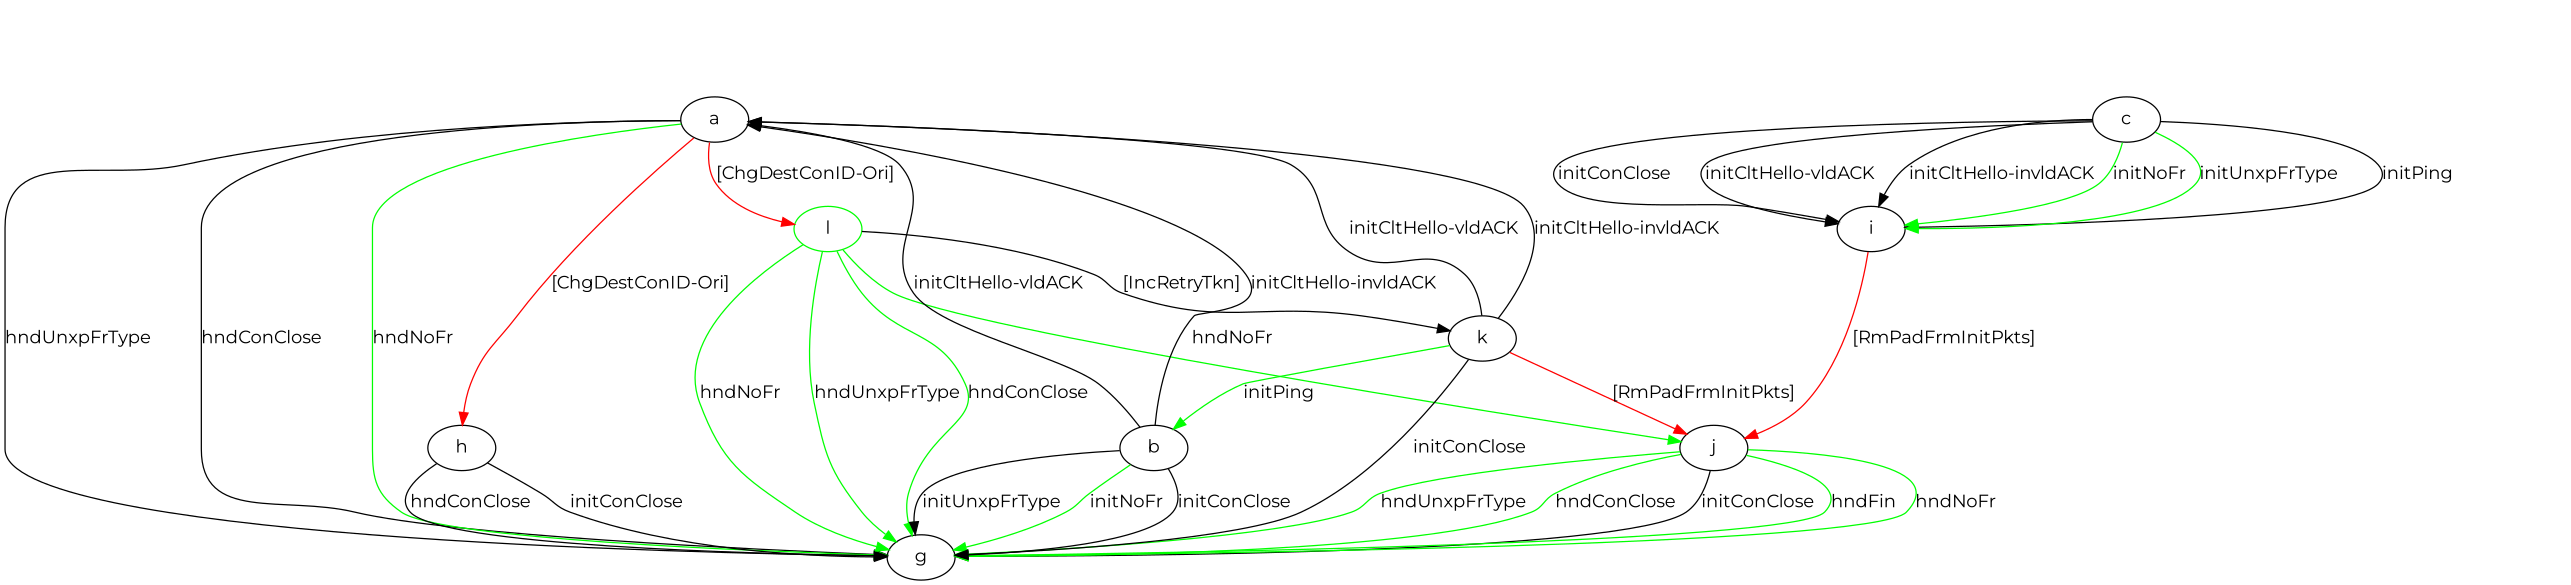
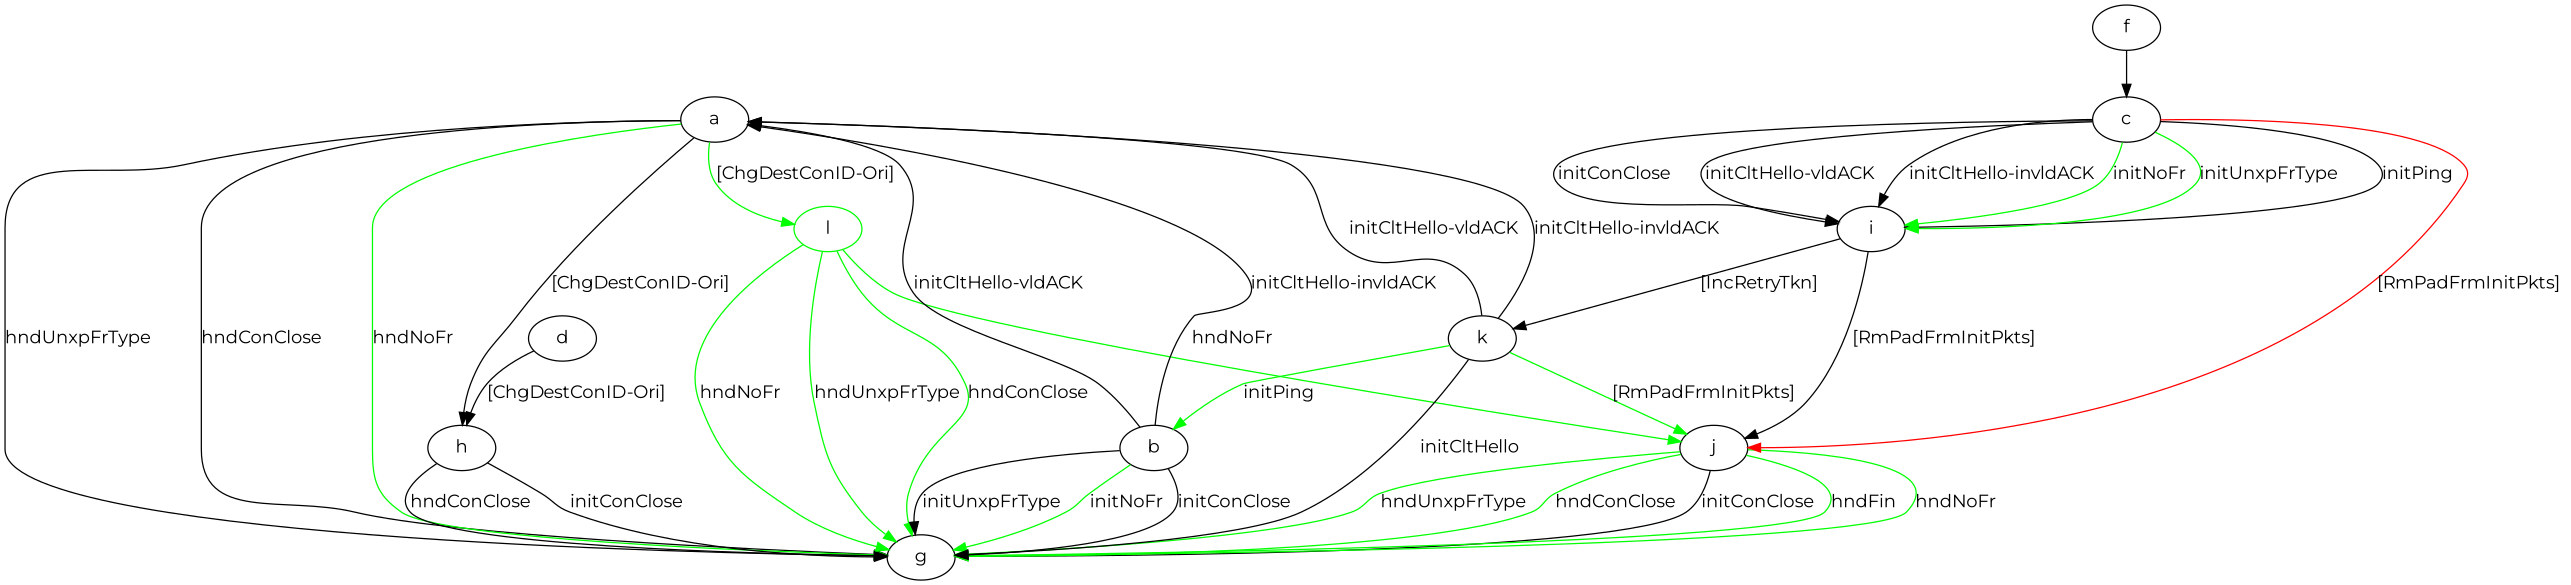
node "f": added
edge "a" -> "l": color red -> green
edge "a" -> "h": color red -> black
edge "l" -> "k": now "i" -> "k"
edge "c" -> "j": added, label "[RmPadFrmInitPkts]"
node "d": added
edge "i" -> "j": color red -> black
edge "k" -> "j": color red -> green
edge "k" -> "g": label "initConClose " -> "initCltHello "
